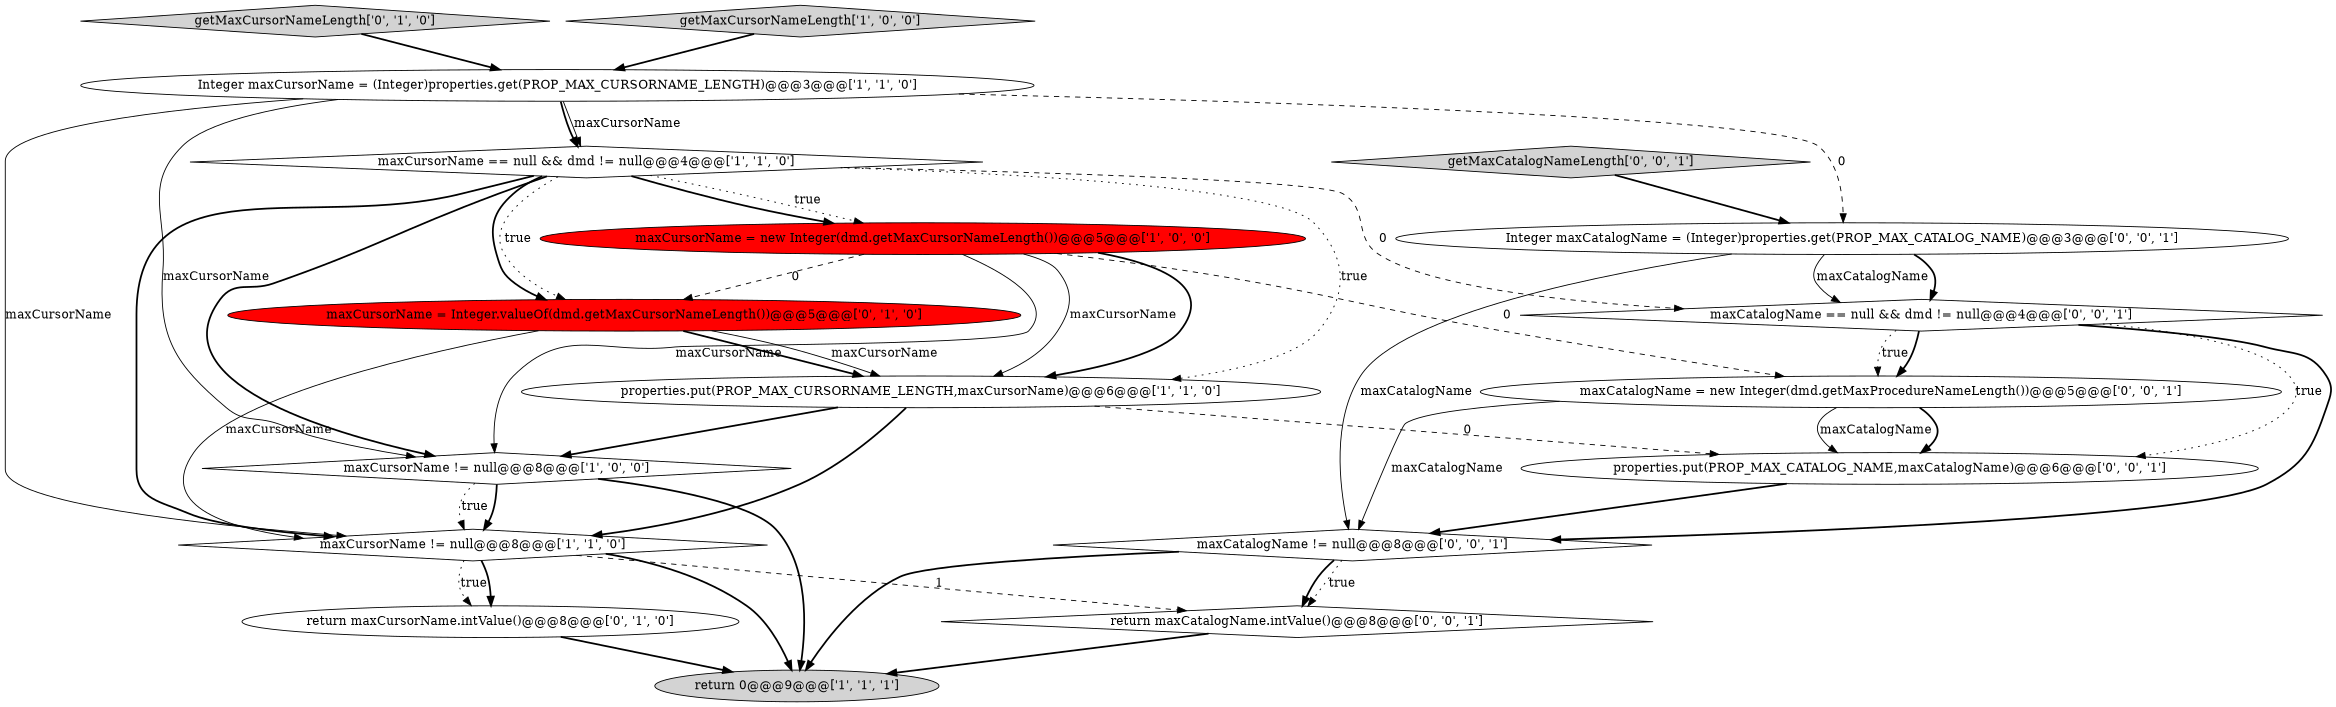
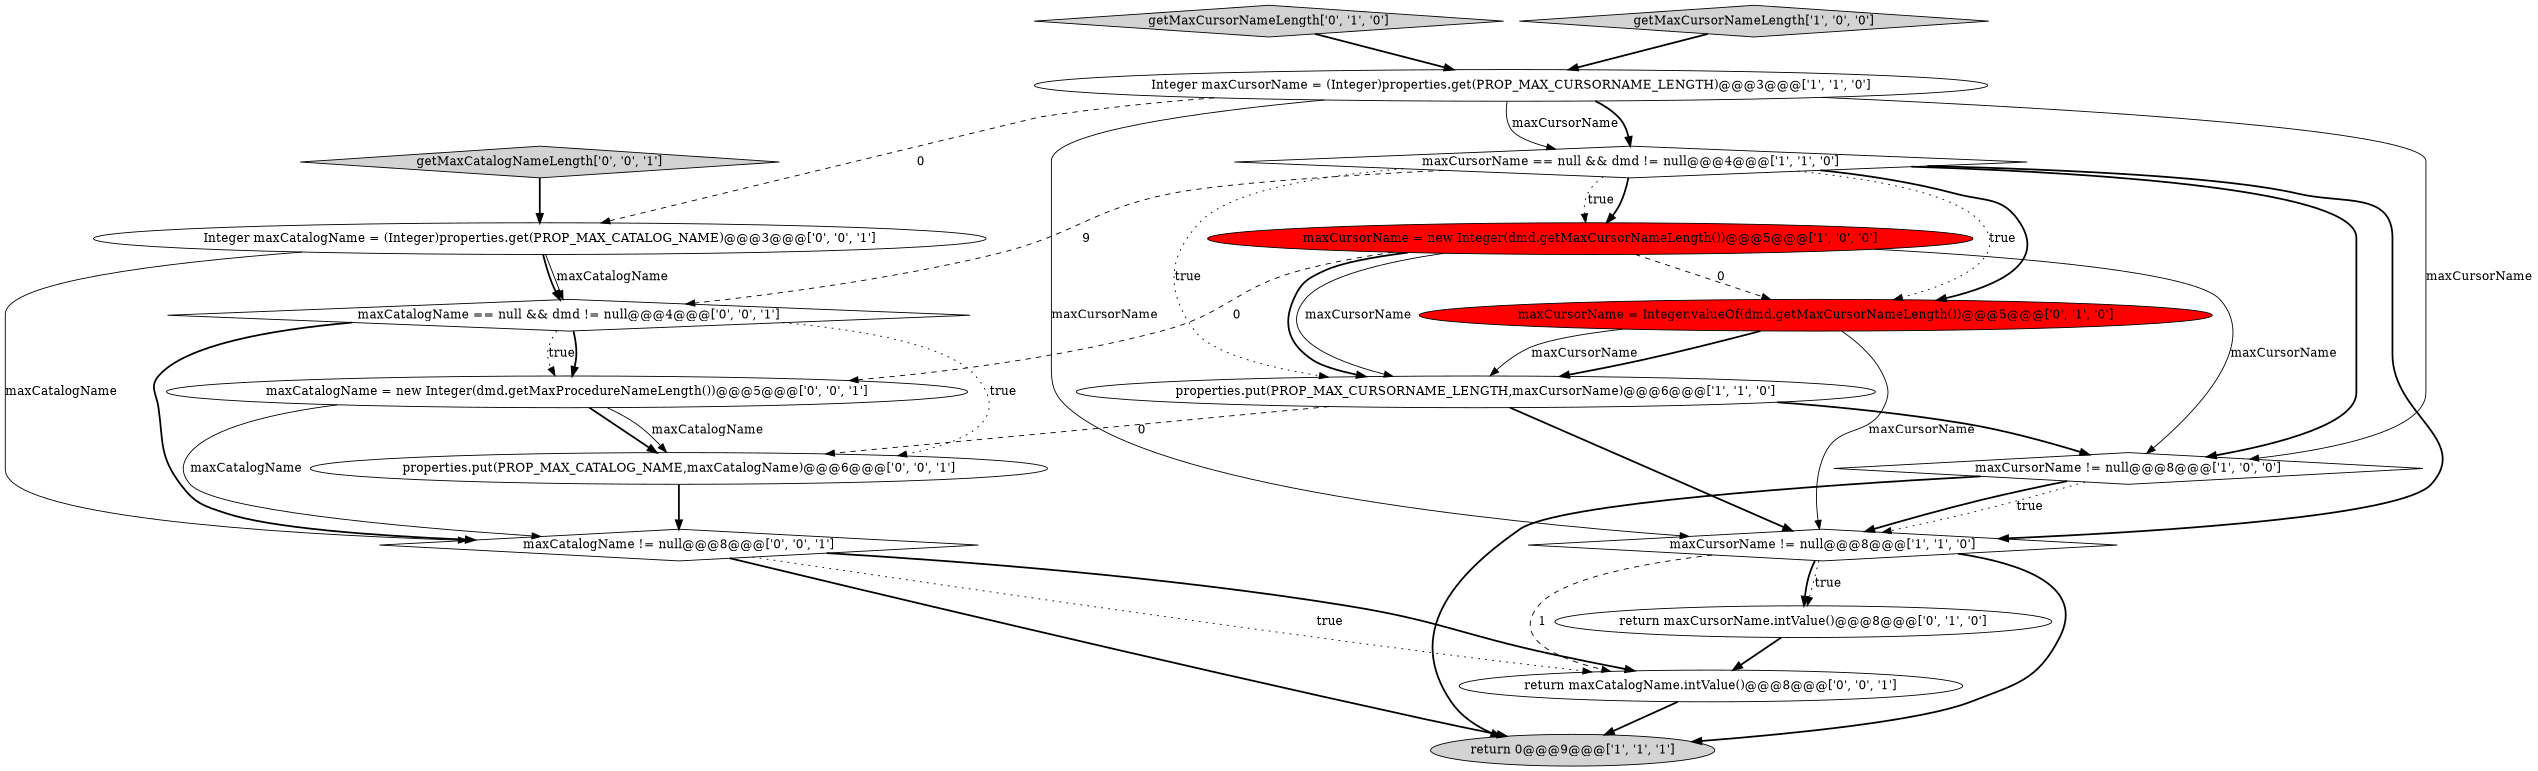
edge "maxCursorName == null && dmd != null@@@4@@@['1', '1', '0']" -> "maxCatalogName == null && dmd != null@@@4@@@['0', '0', '1']": label "0" -> "9"
node "return maxCatalogName.intValue()@@@8@@@['0', '0', '1']": shape diamond -> ellipse
edge "return maxCursorName.intValue()@@@8@@@['0', '1', '0']" -> "return 0@@@9@@@['1', '1', '1']": now "return maxCursorName.intValue()@@@8@@@['0', '1', '0']" -> "return maxCatalogName.intValue()@@@8@@@['0', '0', '1']"
